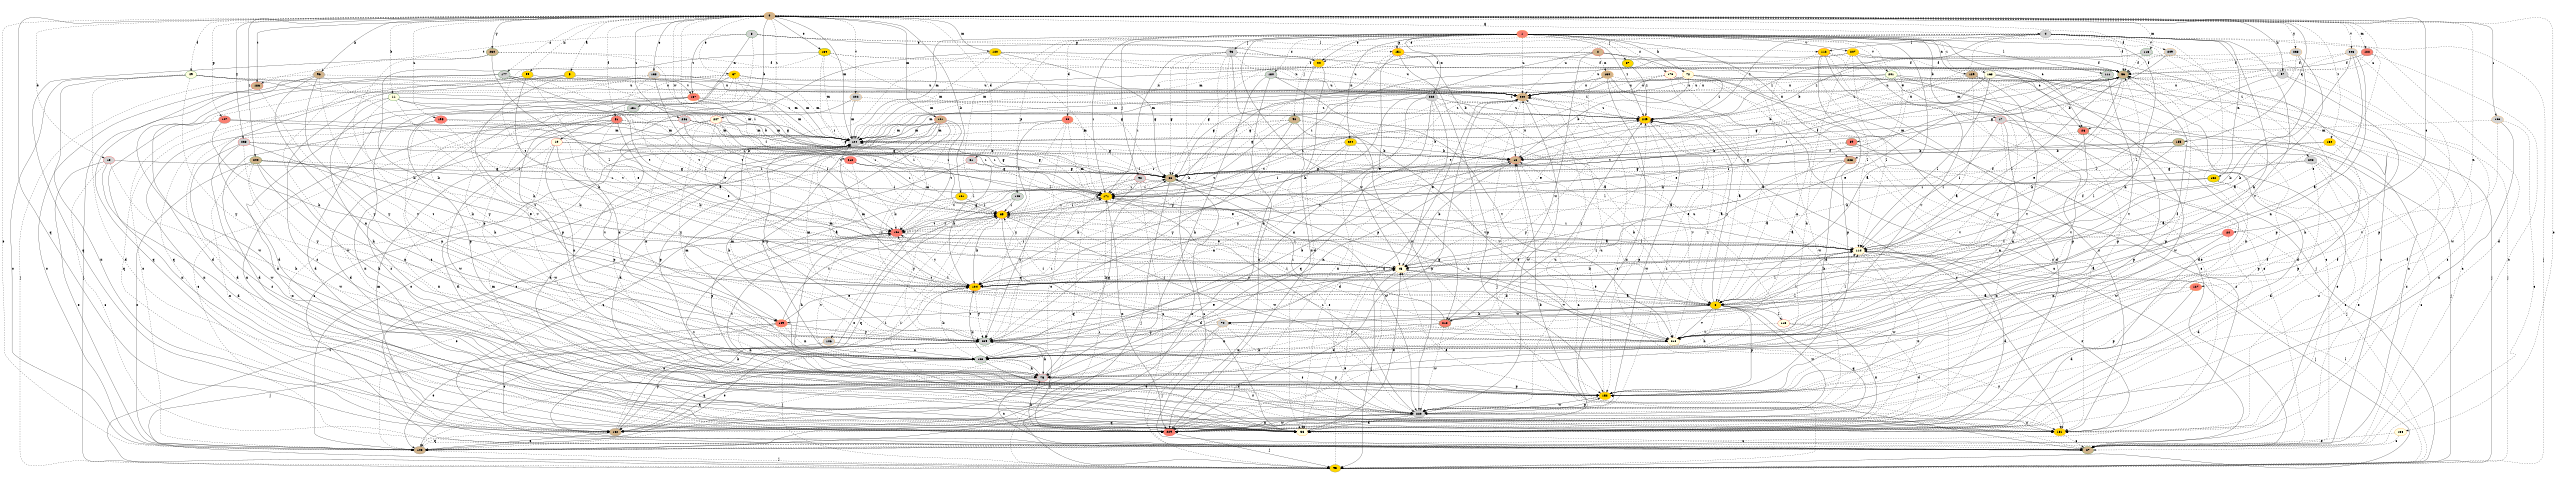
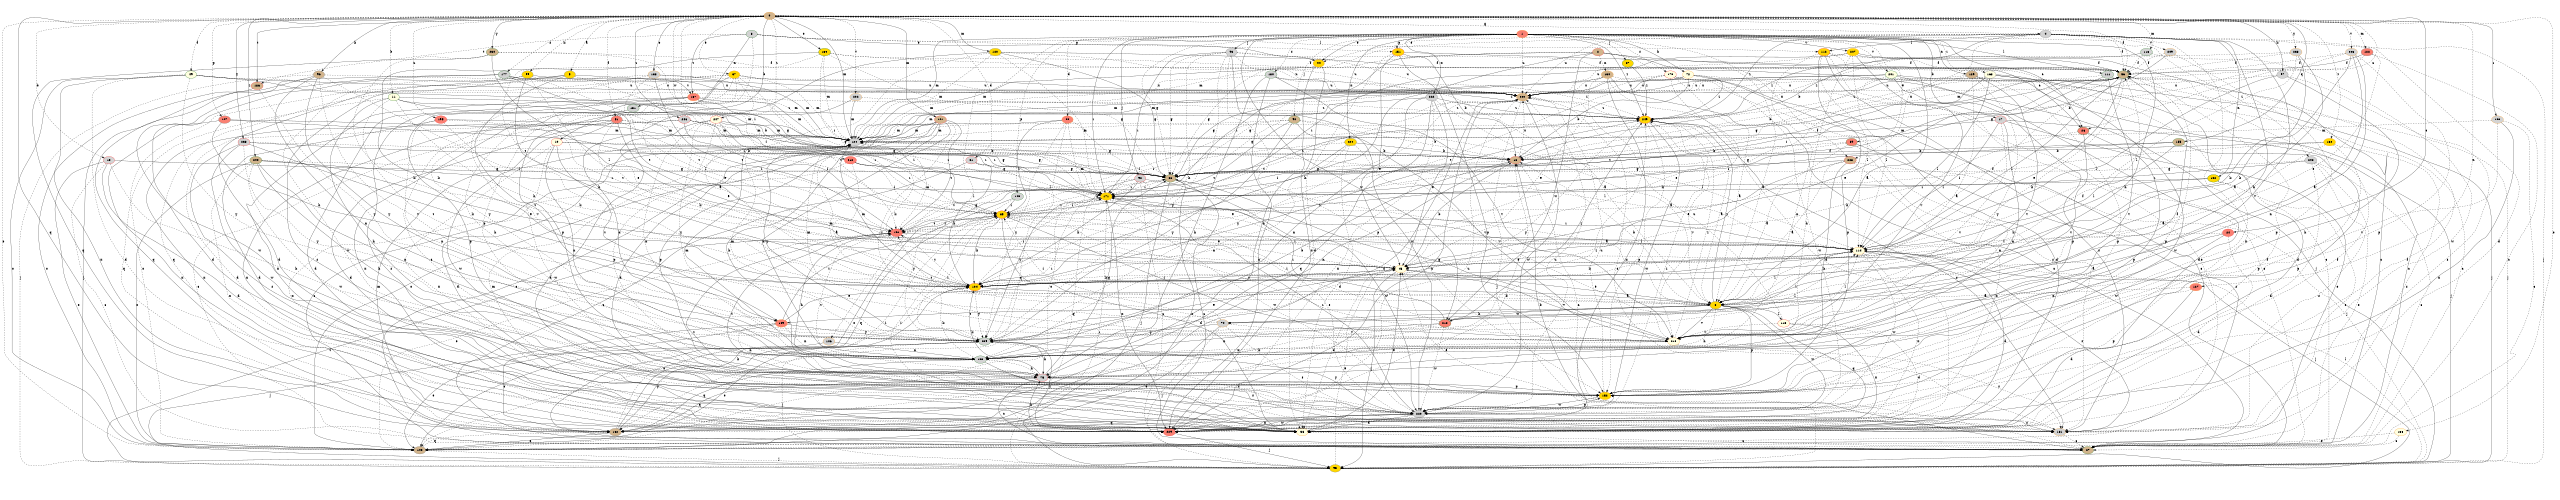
edge "1" -> "66": added, label "g"
edge "1" -> "228": style solid -> dashed
node "101": removed
node "181": fillcolor gold -> lightgrey
